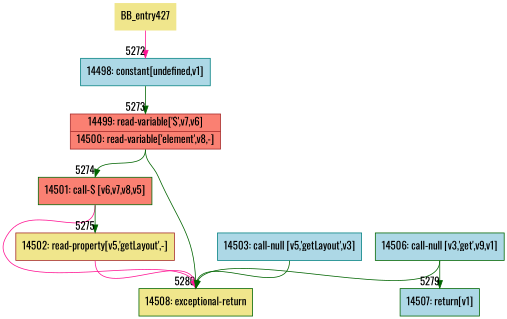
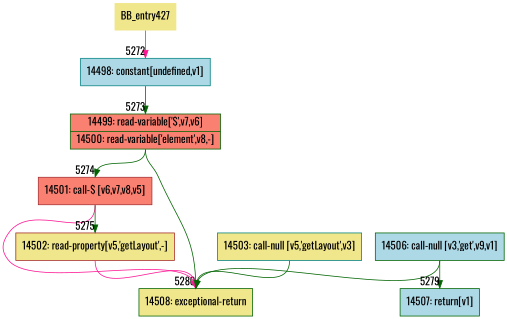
node "14499: read-variable['$',v7,v6]": color brown -> darkgreen
node "14501: call-$ [v6,v7,v8,v5]": color darkgreen -> brown
node "14503: call-null [v5,'getLayout',v3]": fillcolor lightblue -> khaki
